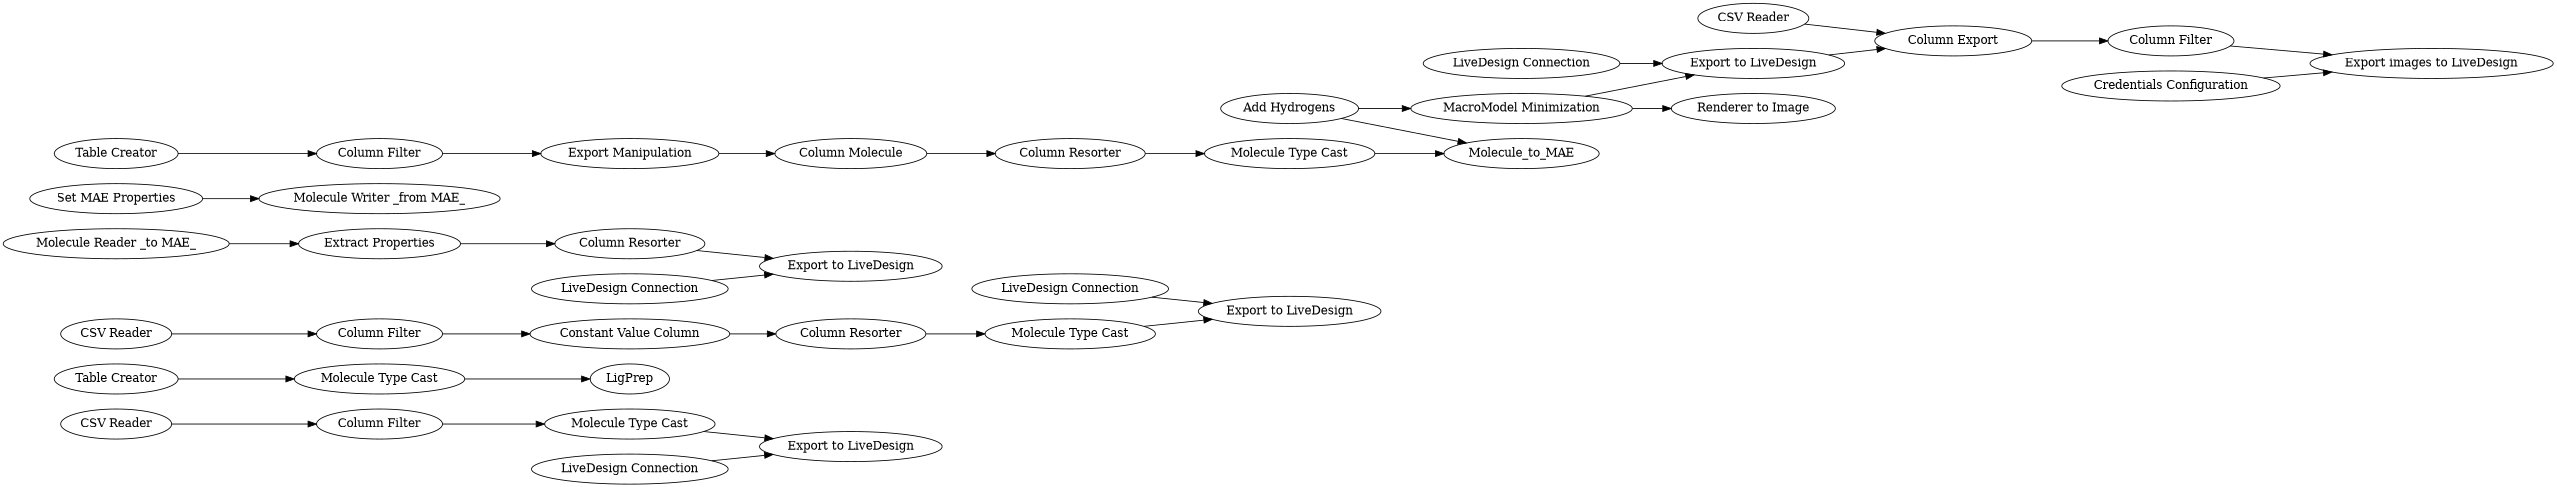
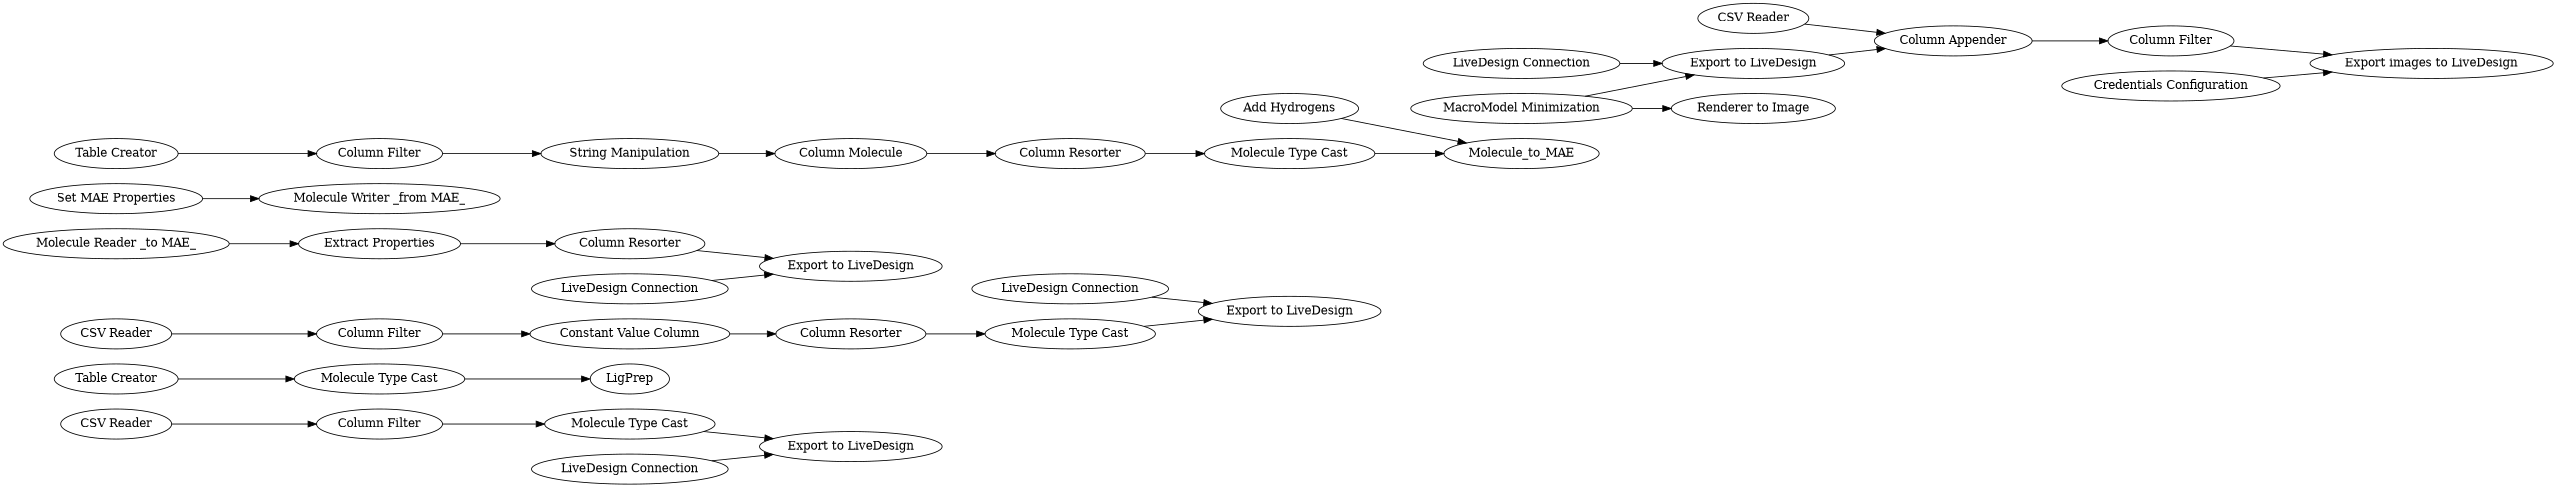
node "Column Export": label "Column Export" -> "Column Appender"
edge "Add Hydrogens" -> "MacroModel Minimization": removed
node "Export Manipulation": label "Export Manipulation" -> "String Manipulation"
